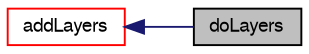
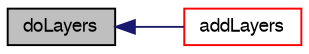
edge "doLayers" -> "addLayers": reversed
